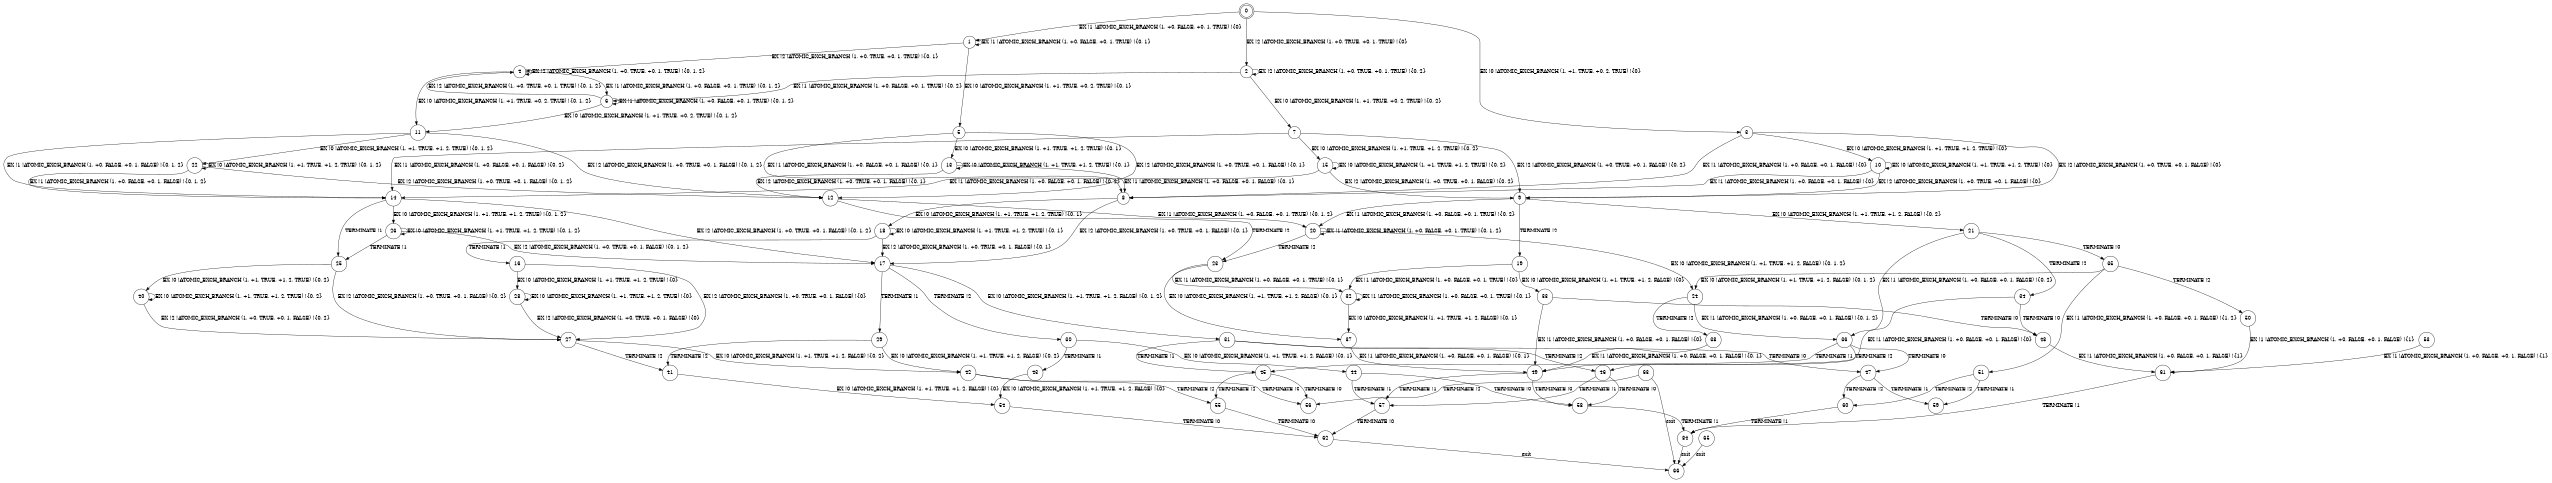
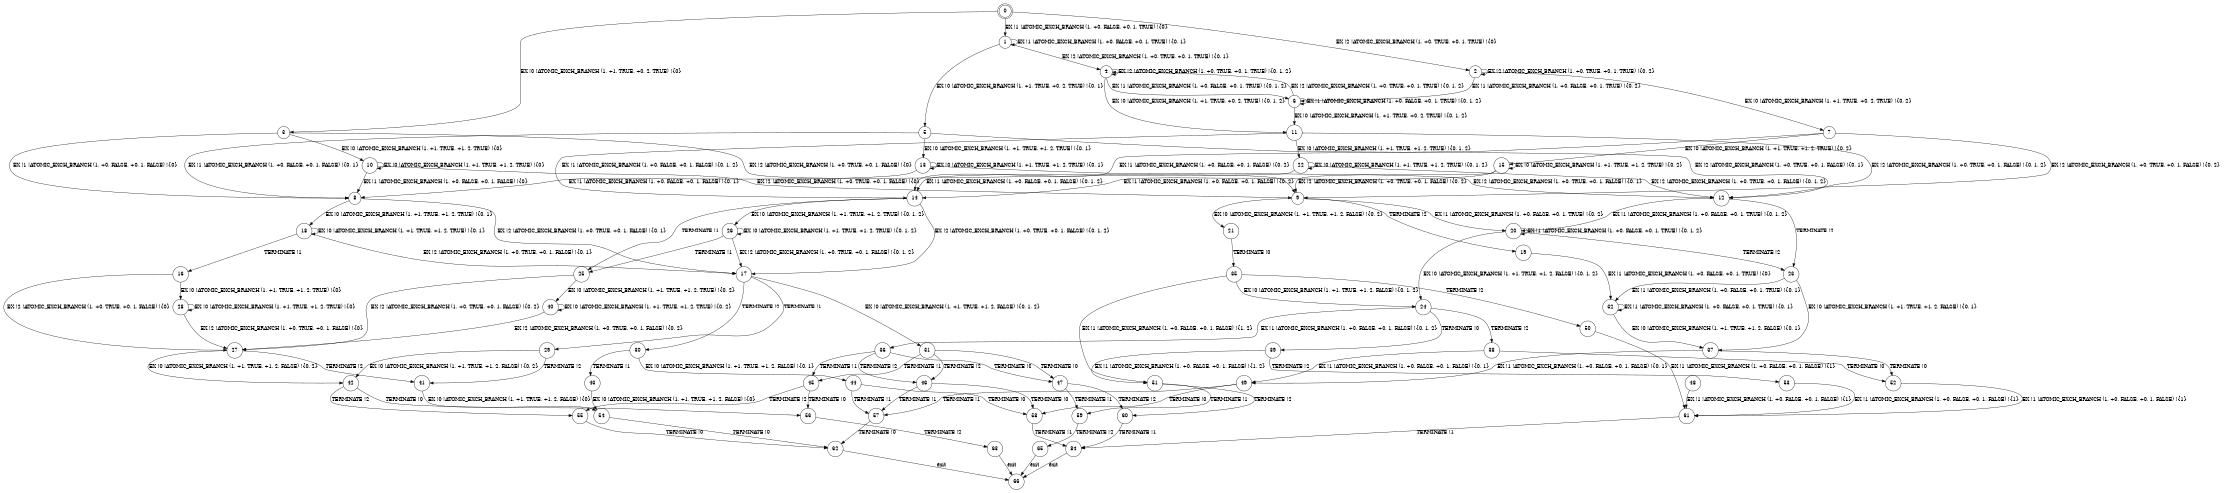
edge "21" -> "36": removed, label "EX !1 !ATOMIC_EXCH_BRANCH (1, +0, FALSE, +0, 1, FALSE) !{0, 2}"
node "33": removed
node "34": removed
node "39": added
edge "63" -> "56": reversed
node "52": added
edge "59" -> "65": added, label "TERMINATE !2"
